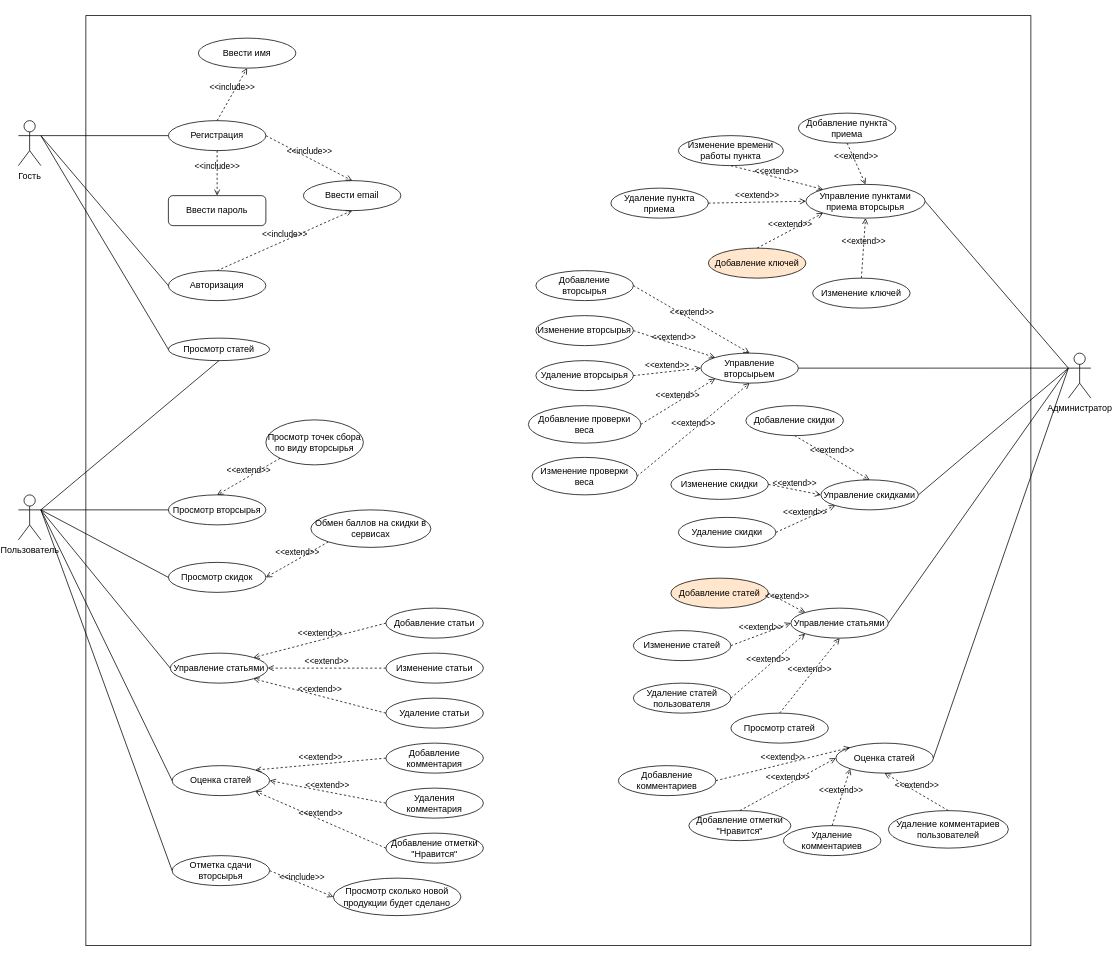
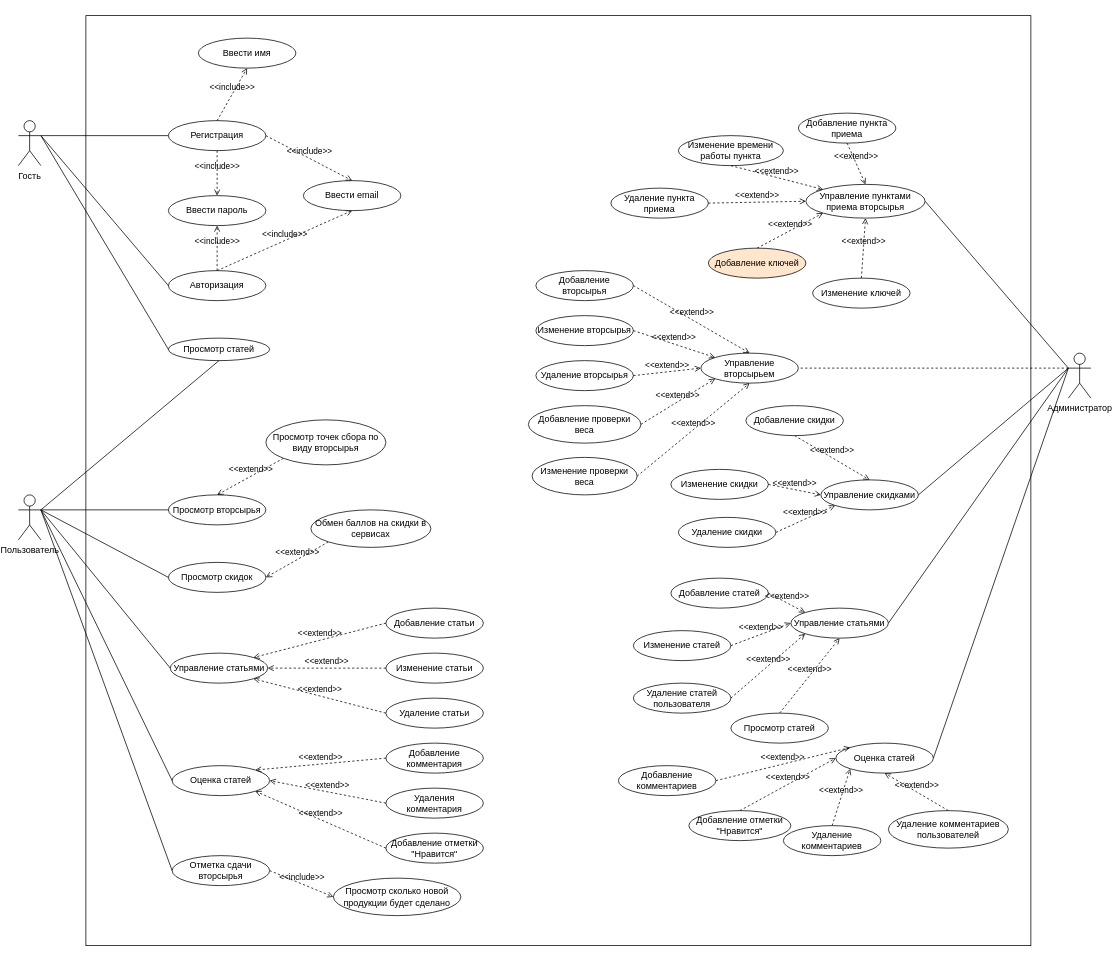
node "Ввести пароль": shape rounded rectangle -> ellipse
edge "Авторизация" -> "Ввести пароль": added, label "<<include>>"
edge "Управление вторсырьем" -- "Администратор": style solid -> dashed
node "Просмотр точек сбора по виду вторсырья": size 98x45 -> 120x45
node "Добавление статей": fillcolor #ffe6cc -> #ffffff
